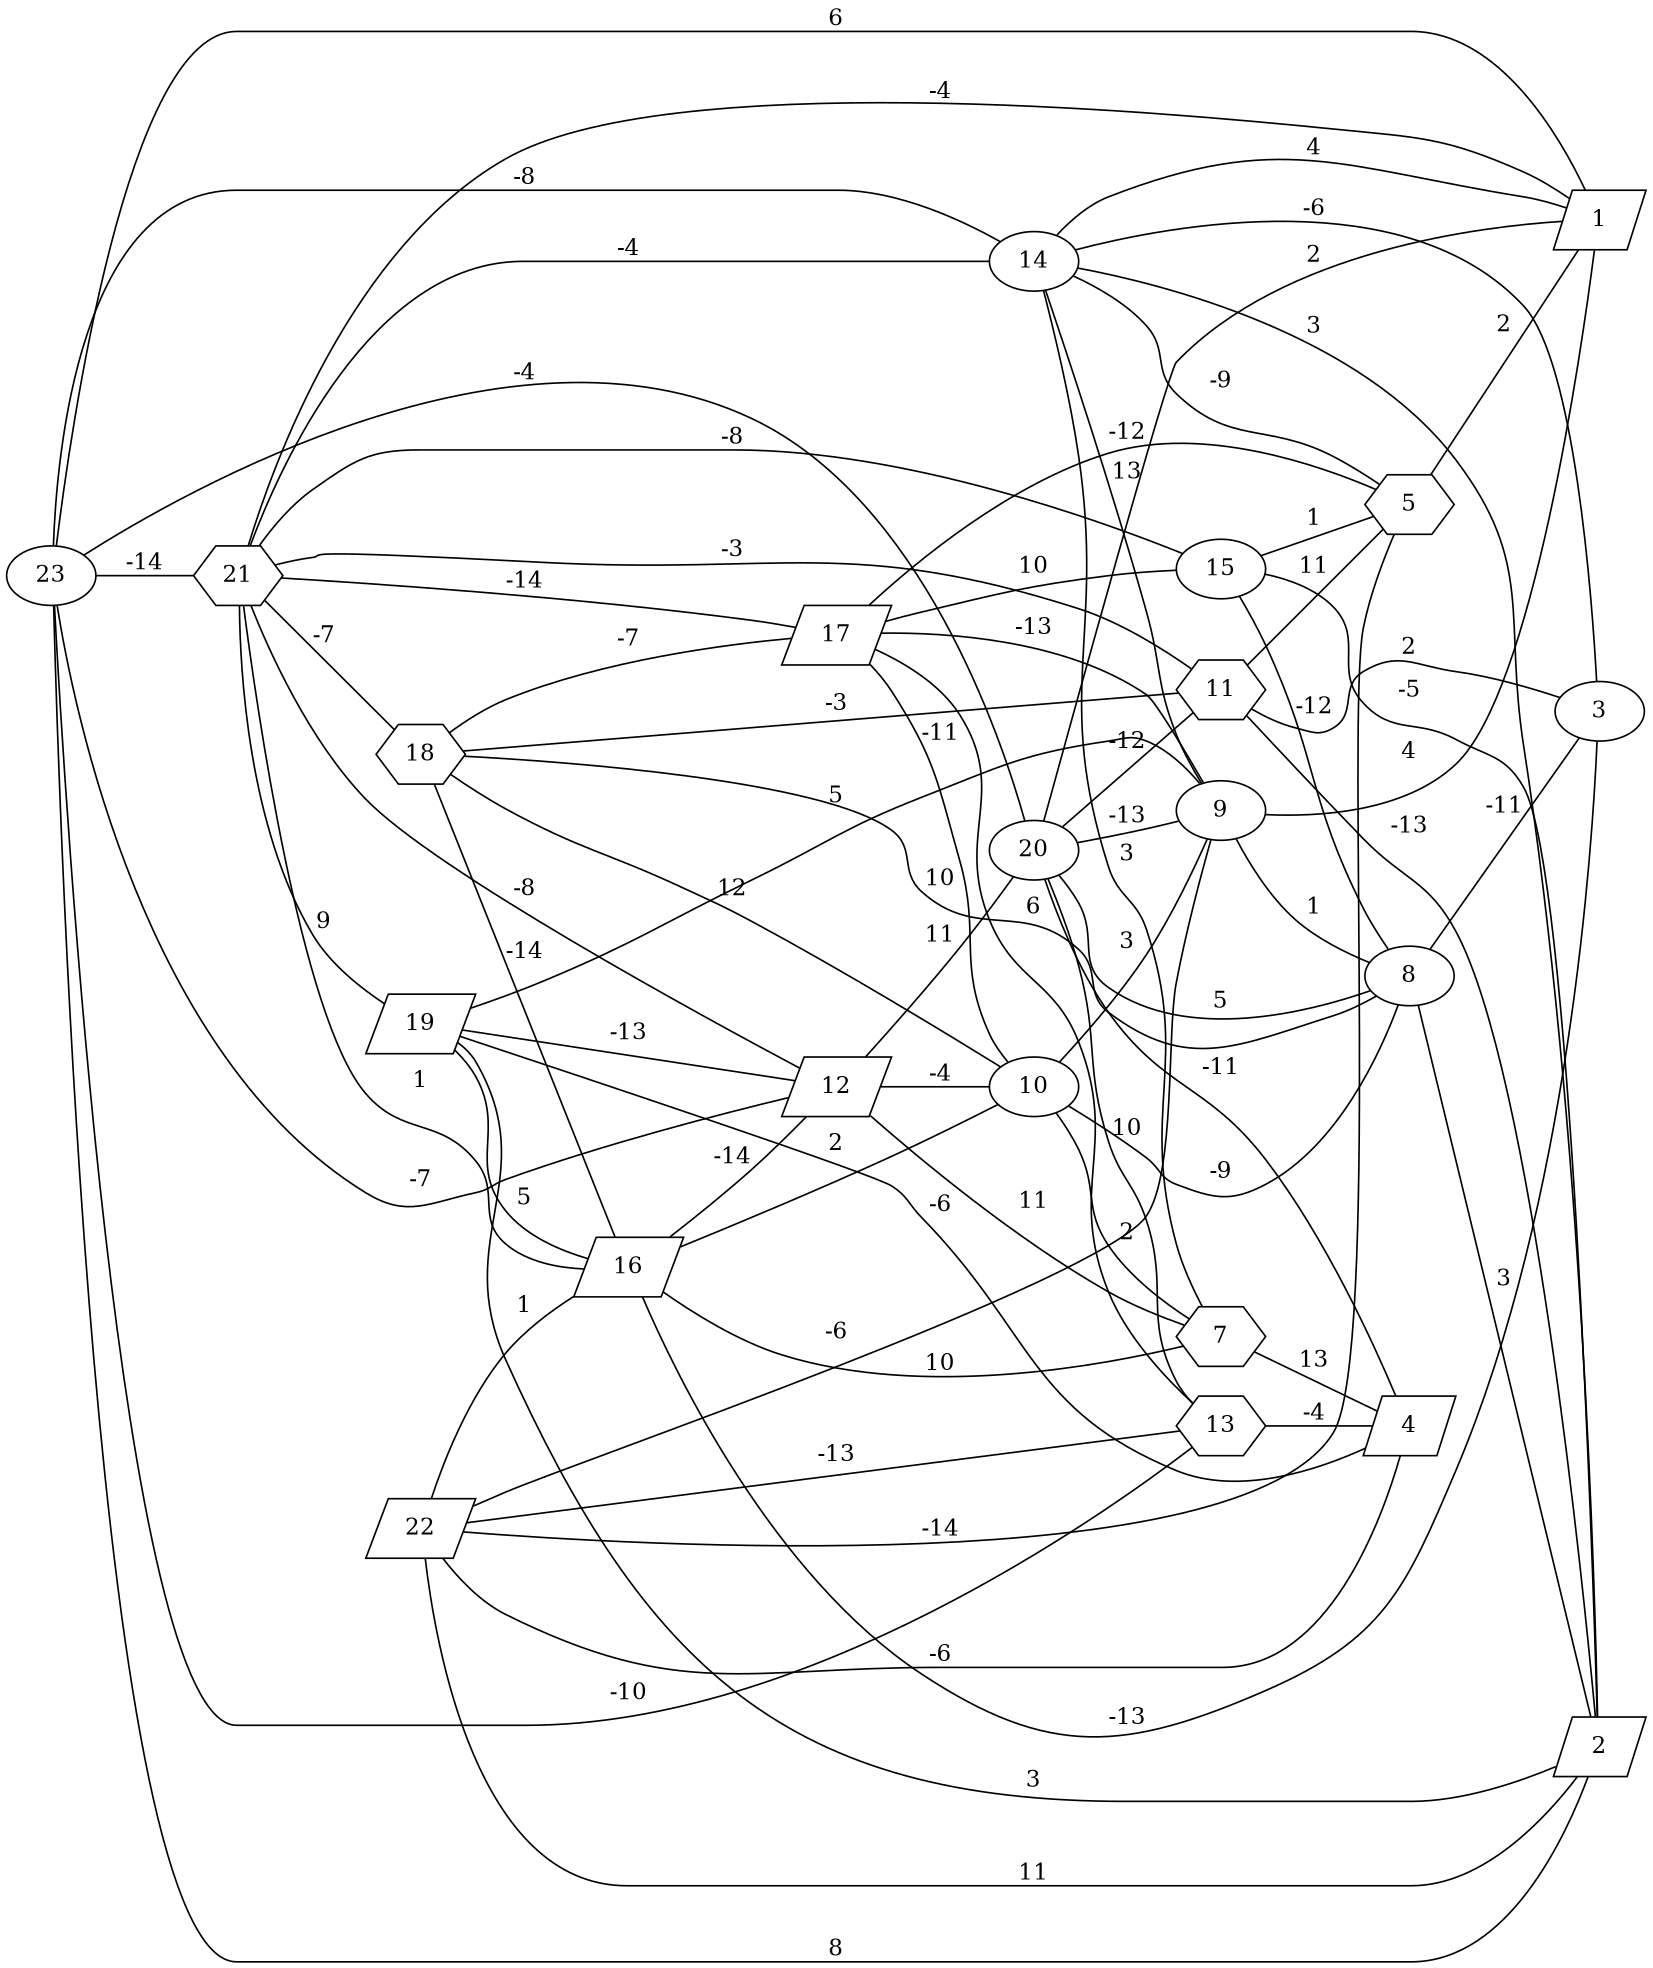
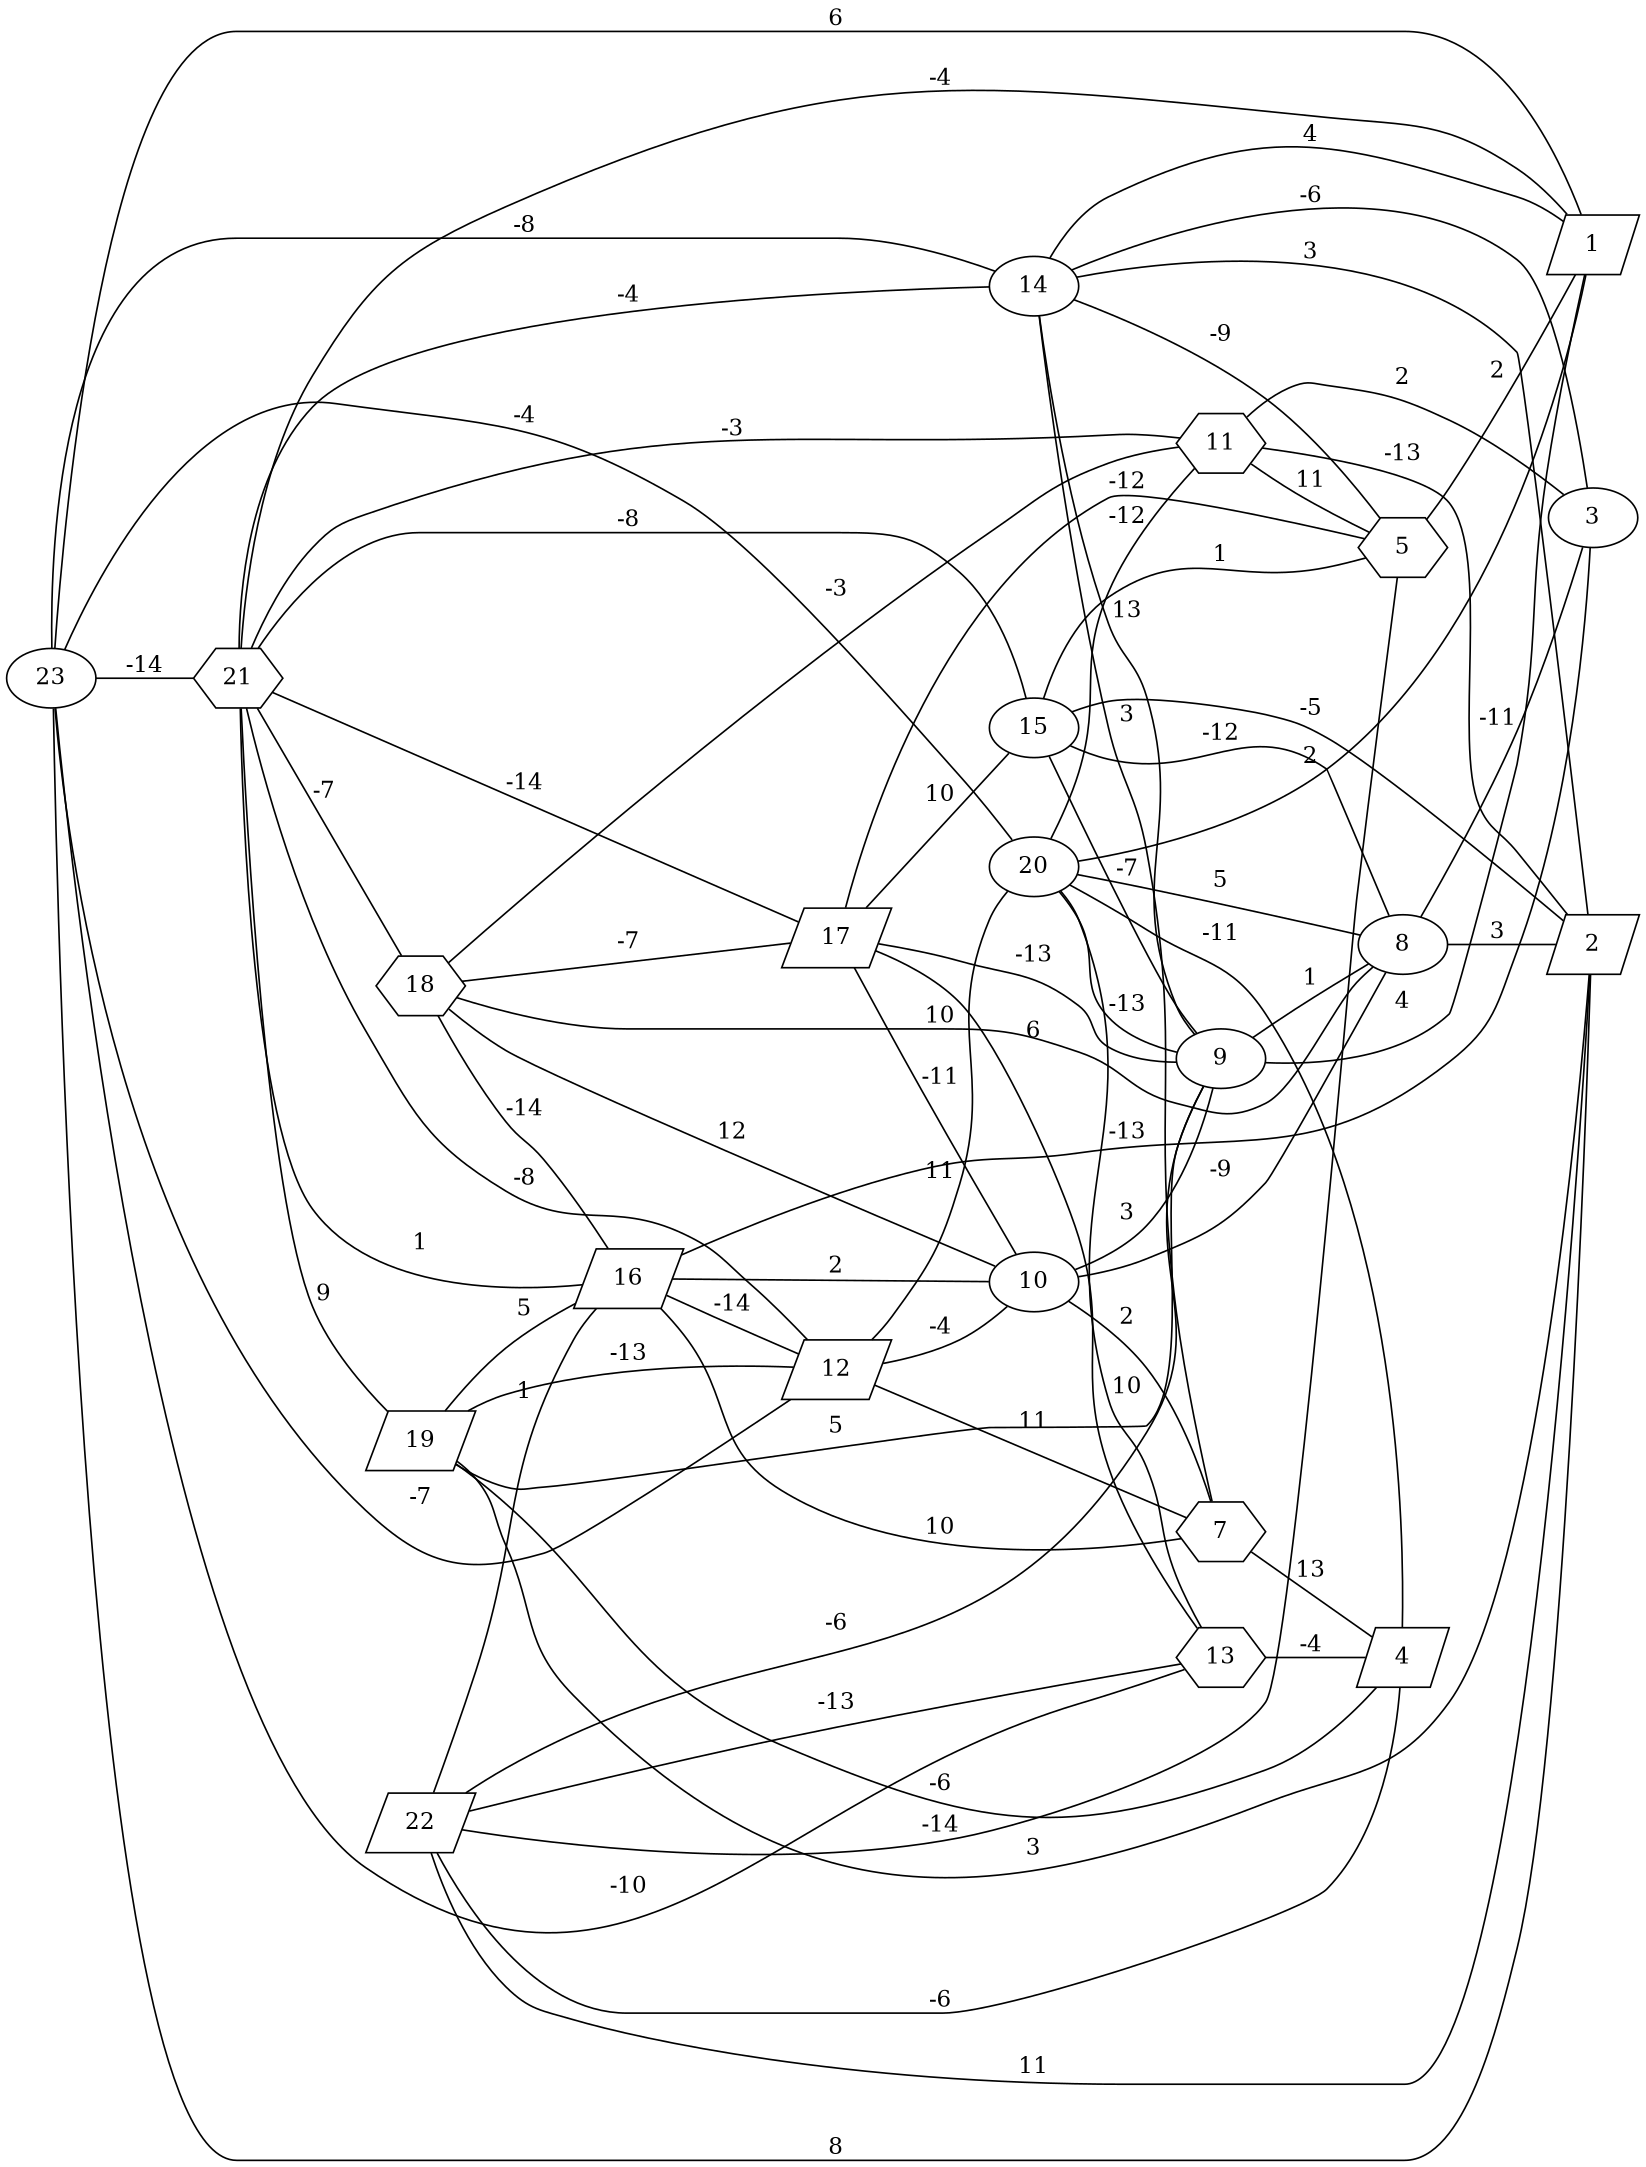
edge "15" -- "9": added, label "-7"
